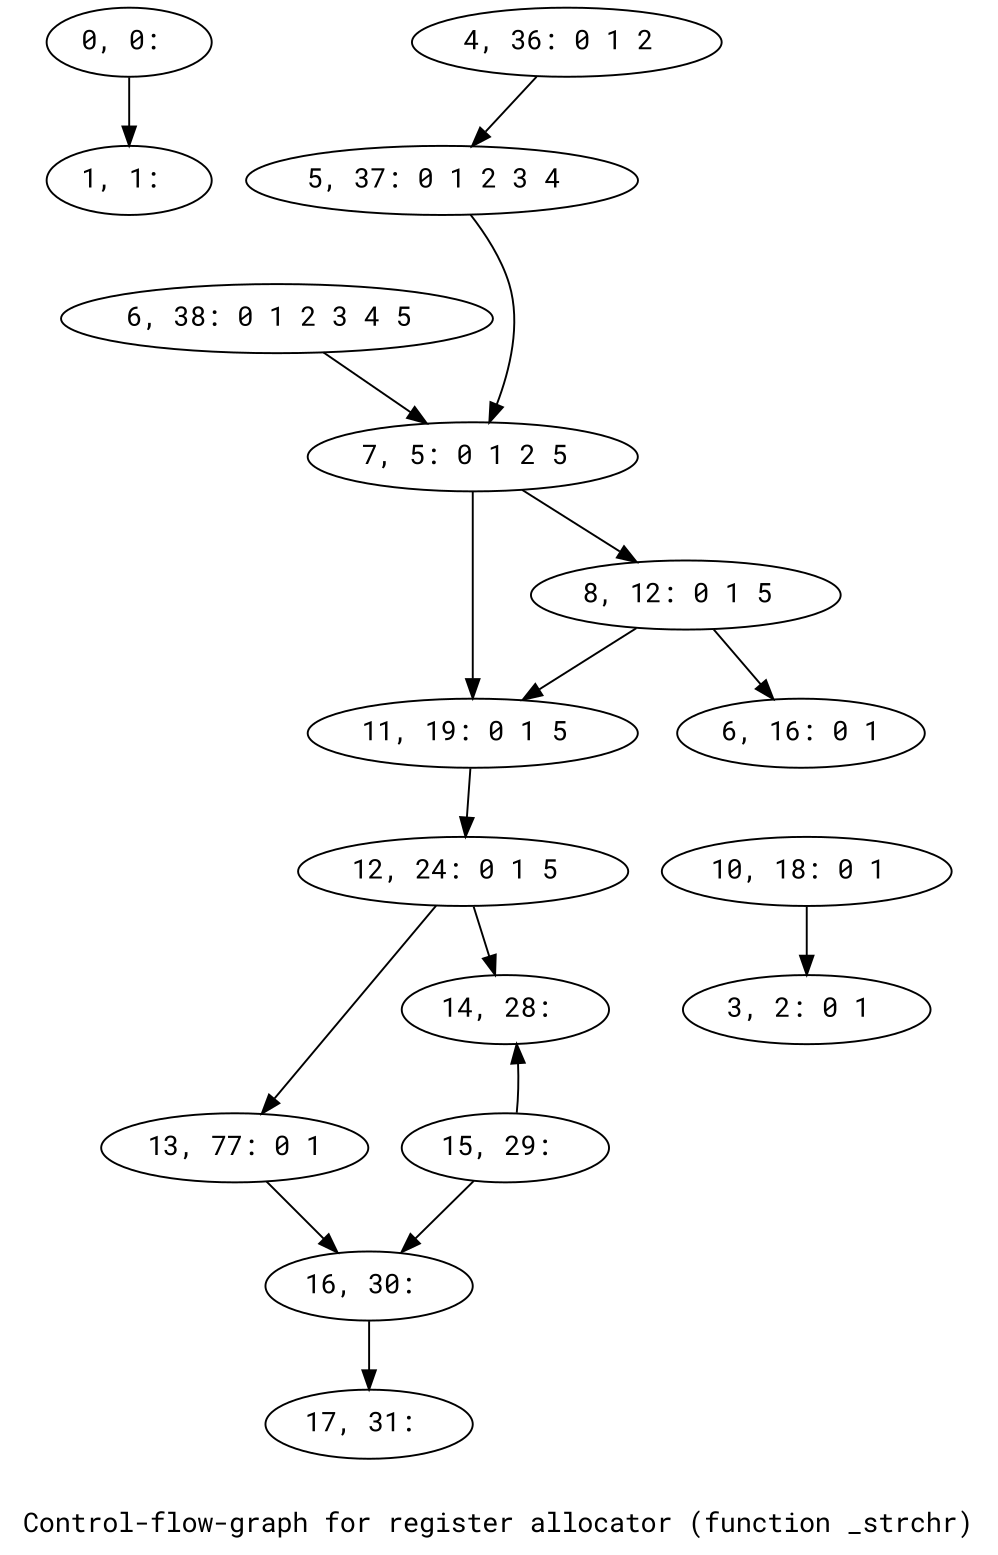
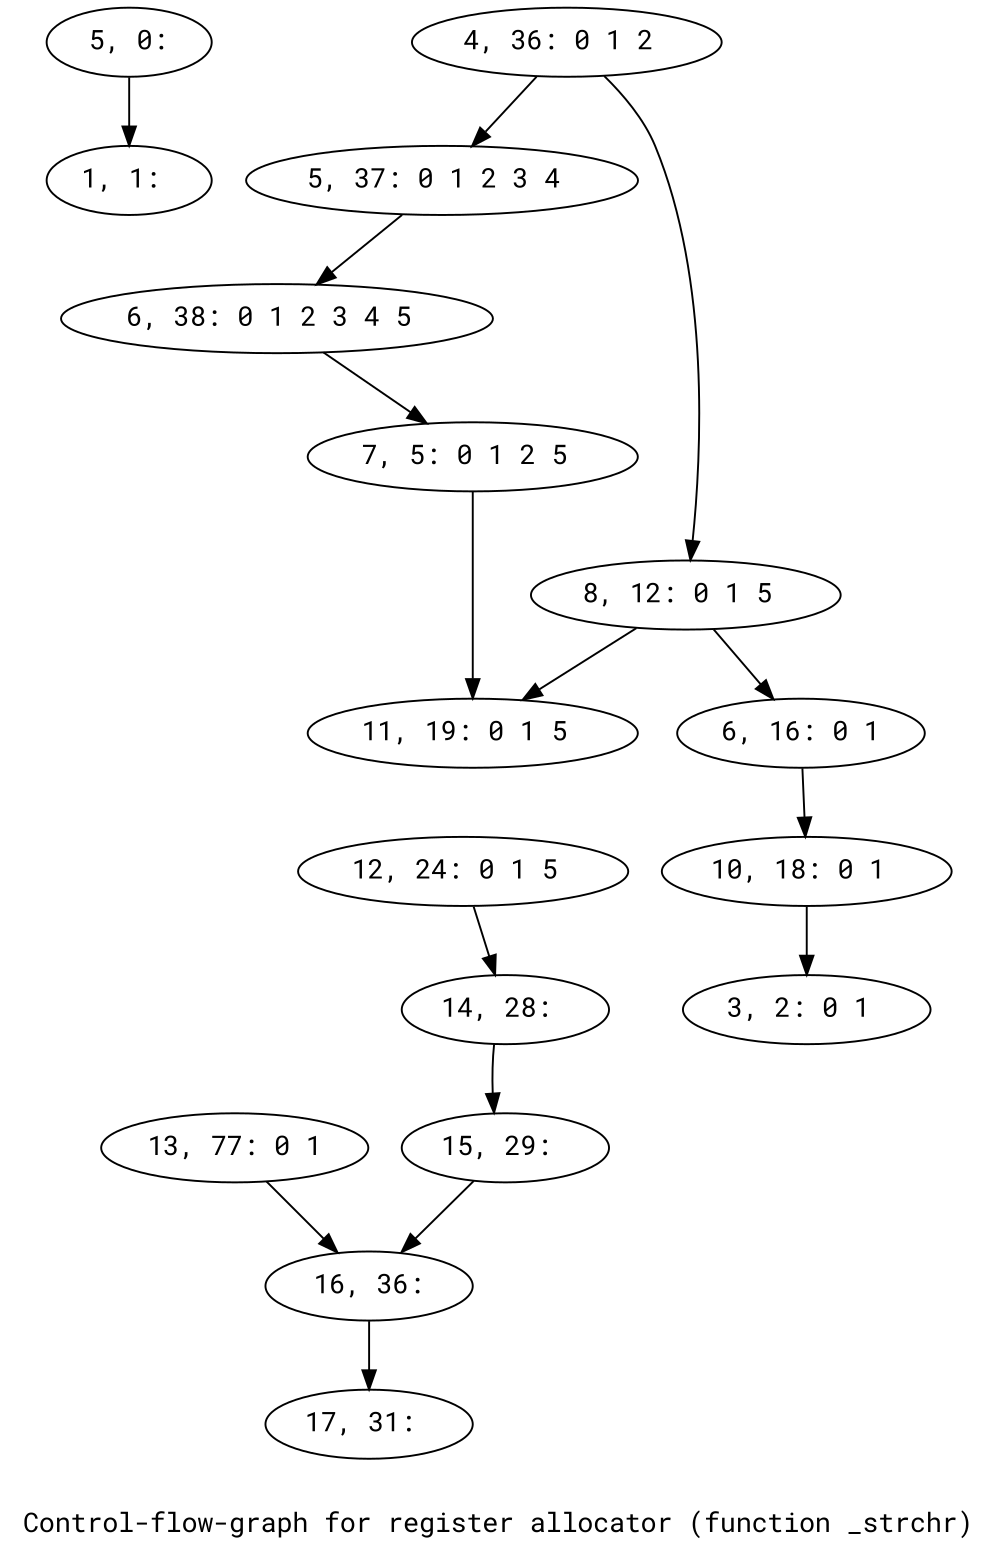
node "0, 0:": label "0, 0:" -> "5, 0:"
edge "5, 37: 0 1 2 3 4" -> "7, 5: 0 1 2 5": now "5, 37: 0 1 2 3 4" -> "6, 38: 0 1 2 3 4 5"
edge "7, 5: 0 1 2 5" -> "8, 12: 0 1 5": now "4, 36: 0 1 2" -> "8, 12: 0 1 5"
edge "11, 19: 0 1 5" -> "12, 24: 0 1 5": removed
edge "6, 16: 0 1" -> "10, 18: 0 1": added
edge "12, 24: 0 1 5" -> "13, 77: 0 1": removed
edge "15, 29:" -> "14, 28:": reversed
node "16, 30:": label "16, 30:" -> "16, 36:"
